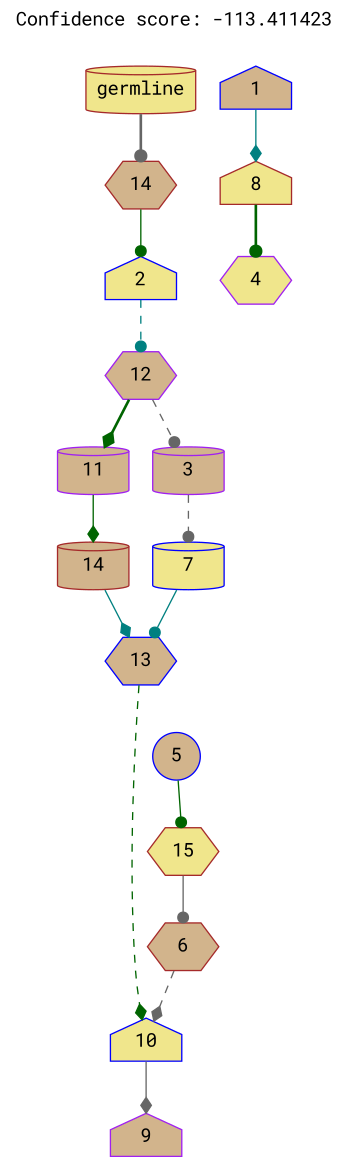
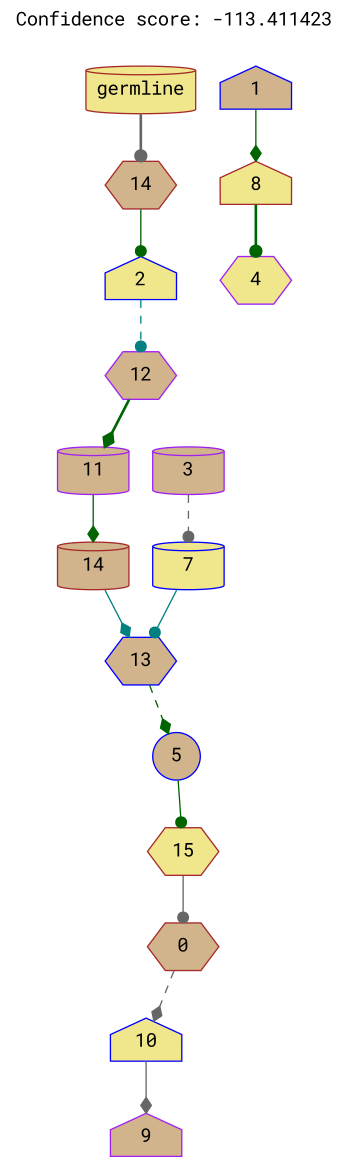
edge "1" -> "8": color teal -> darkgreen
edge "12" -> "3": removed
edge "13" -> "10": now "13" -> "5"
node "6": label "6" -> "0"
